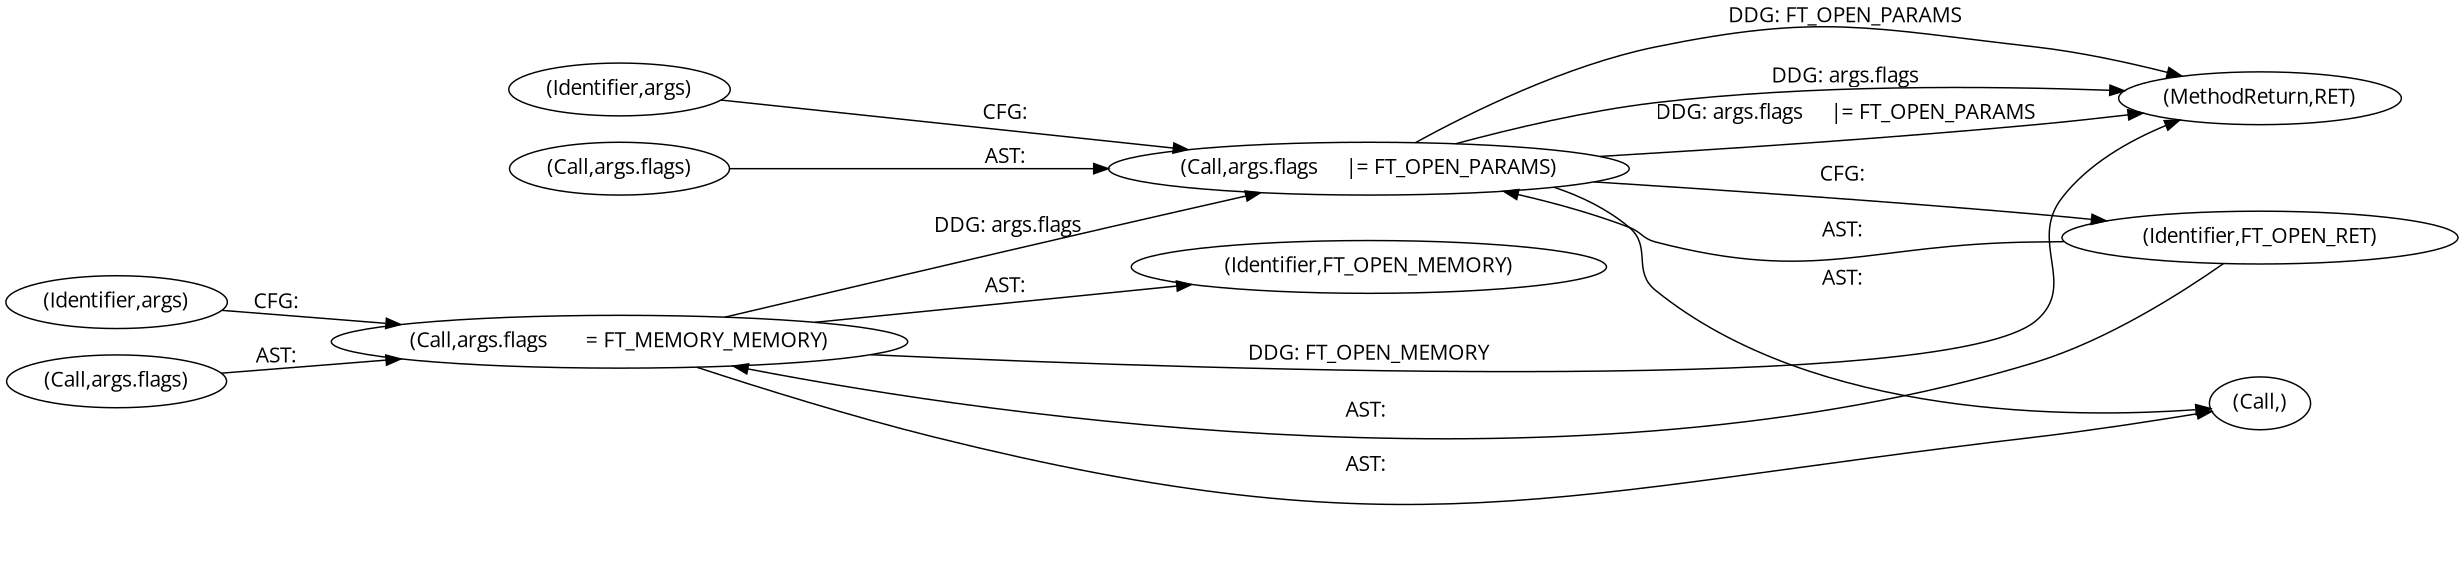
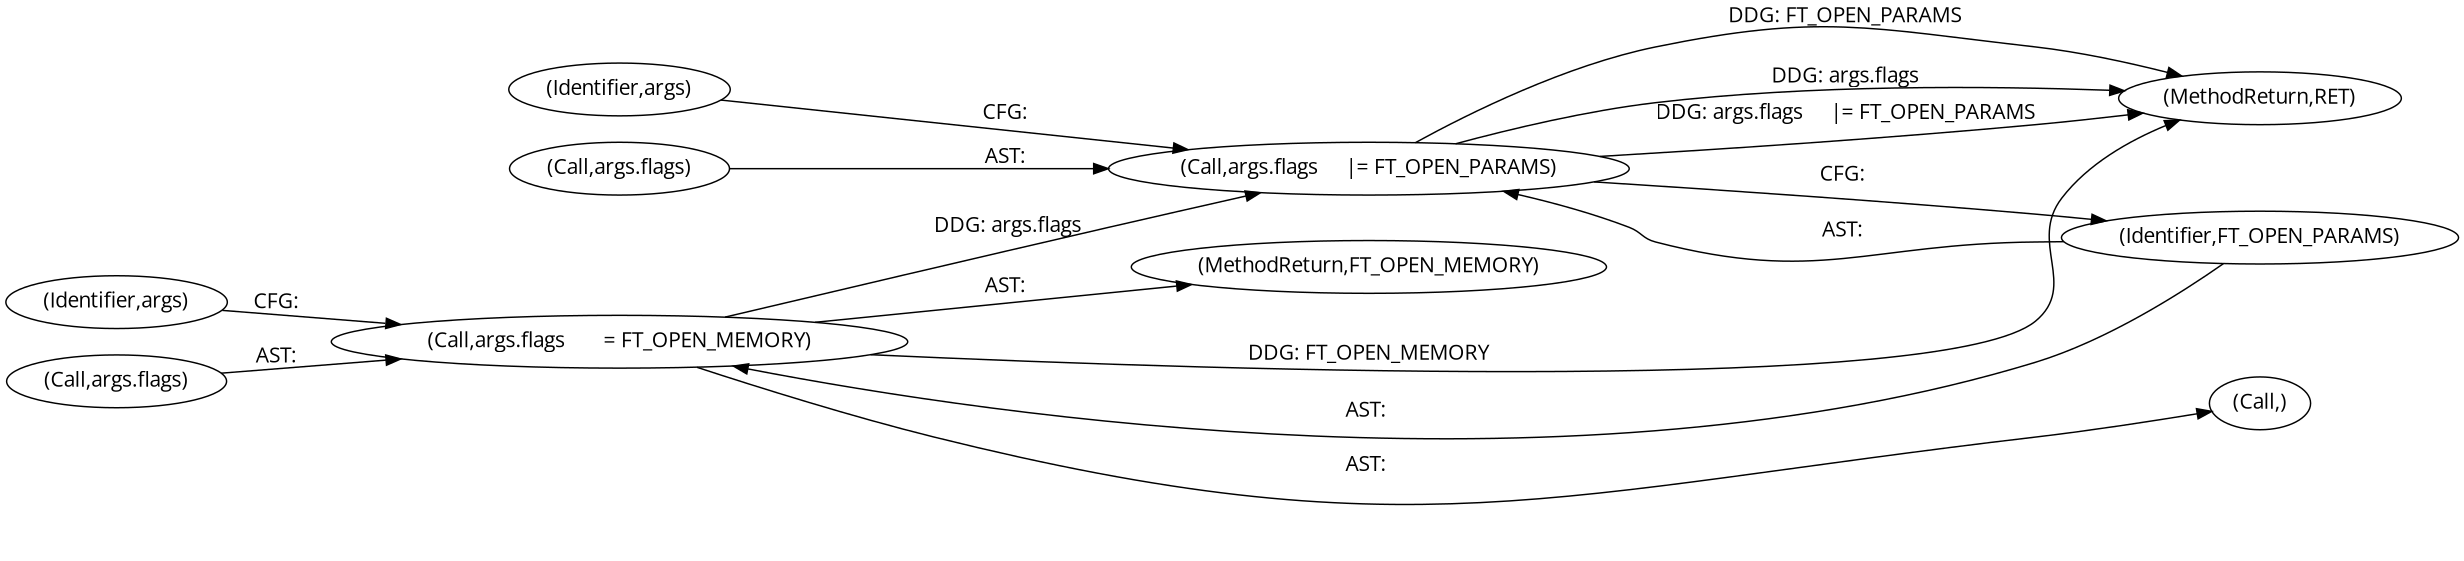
node "(Identifier,FT_OPEN_RET)": label "(Identifier,FT_OPEN_RET)" -> "(Identifier,FT_OPEN_PARAMS)"
node "(Identifier,FT_OPEN_MEMORY)": label "(Identifier,FT_OPEN_MEMORY)" -> "(MethodReturn,FT_OPEN_MEMORY)"
node "(Call,args.flags       = FT_MEMORY_MEMORY)": label "(Call,args.flags       = FT_MEMORY_MEMORY)" -> "(Call,args.flags       = FT_OPEN_MEMORY)"
edge "(Call,args.flags     |= FT_OPEN_PARAMS)" -> "(Call,)": removed, label "AST:"
